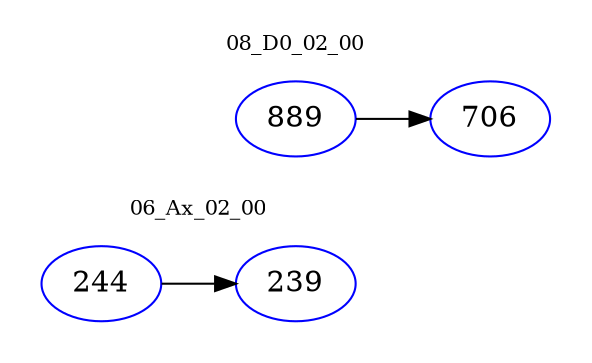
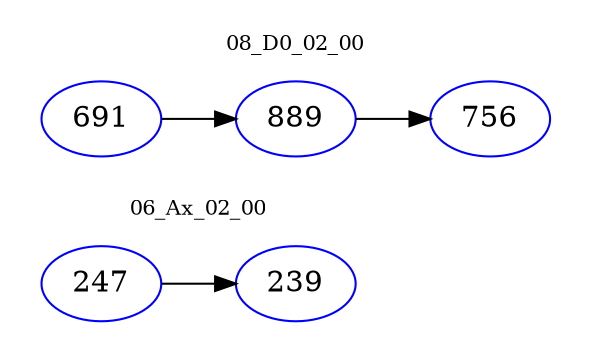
node "691": added
node "706": label "706" -> "756"
node "244": label "244" -> "247"
